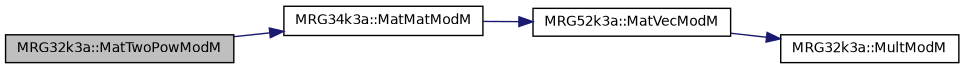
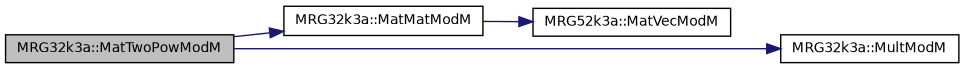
node "MRG34k3a::MatMatModM": label "MRG34k3a::MatMatModM" -> "MRG32k3a::MatMatModM"
edge "MRG52k3a::MatVecModM" -> "MRG32k3a::MultModM": now "MRG32k3a::MatTwoPowModM" -> "MRG32k3a::MultModM"
